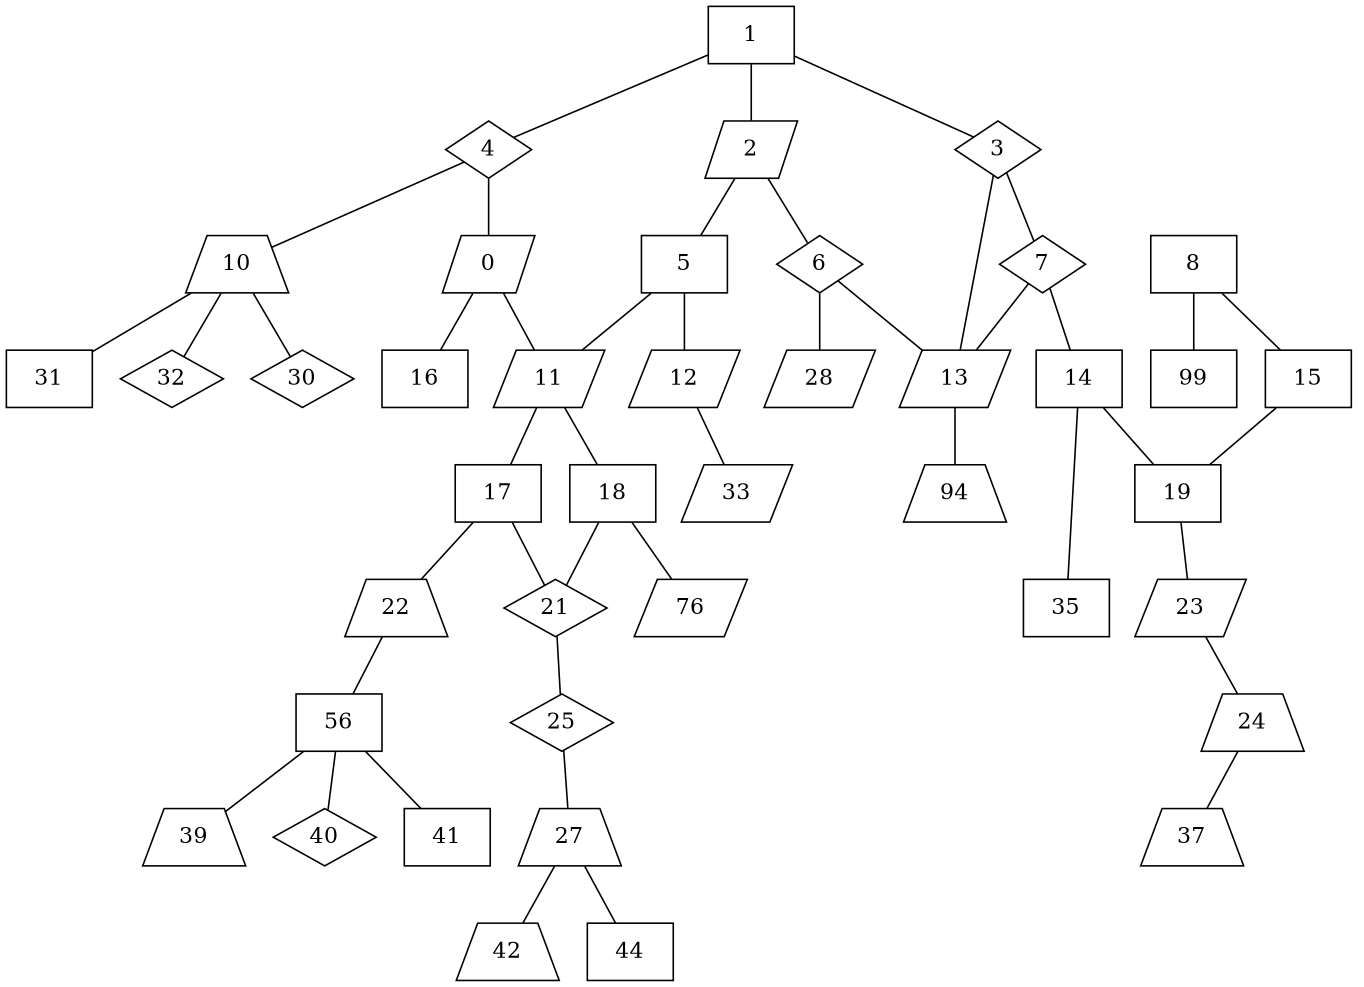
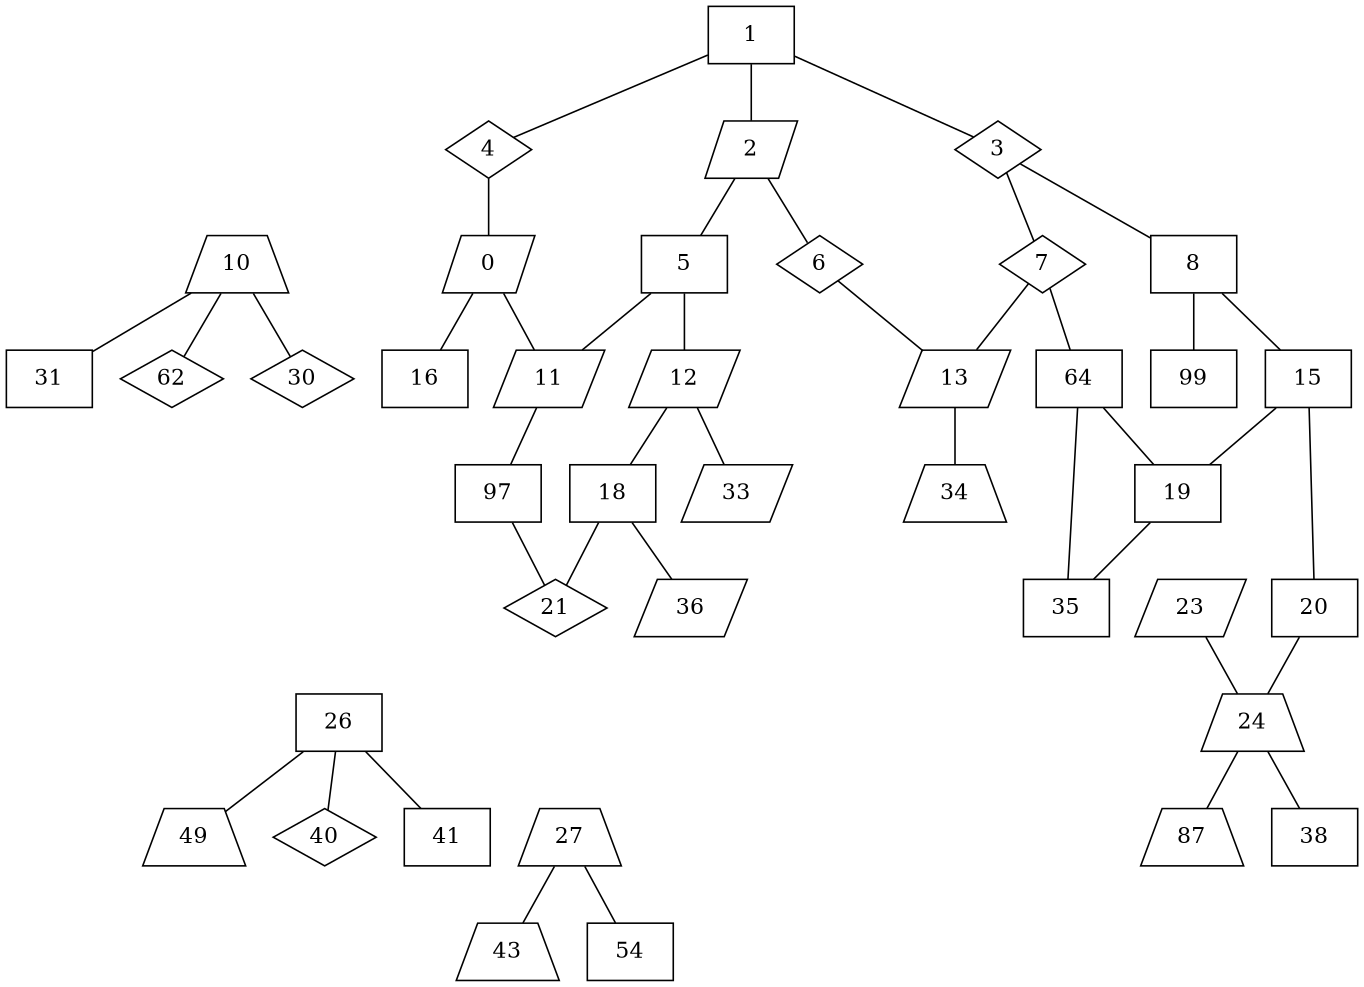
edge "4" -- "10": removed
edge "3" -- "13": now "3" -- "8"
node "32": label "32" -> "62"
node "28": removed
node "14": label "14" -> "64"
edge "11" -- "18": now "12" -- "18"
node "17": label "17" -> "97"
node "94": label "94" -> "34"
edge "19" -- "23": now "19" -- "35"
node "22": removed
node "76": label "76" -> "36"
node "20": added
node "56": label "56" -> "26"
node "25": removed
node "39": label "39" -> "49"
node "37": label "37" -> "87"
node "38": added
node "42": label "42" -> "43"
node "44": label "44" -> "54"
